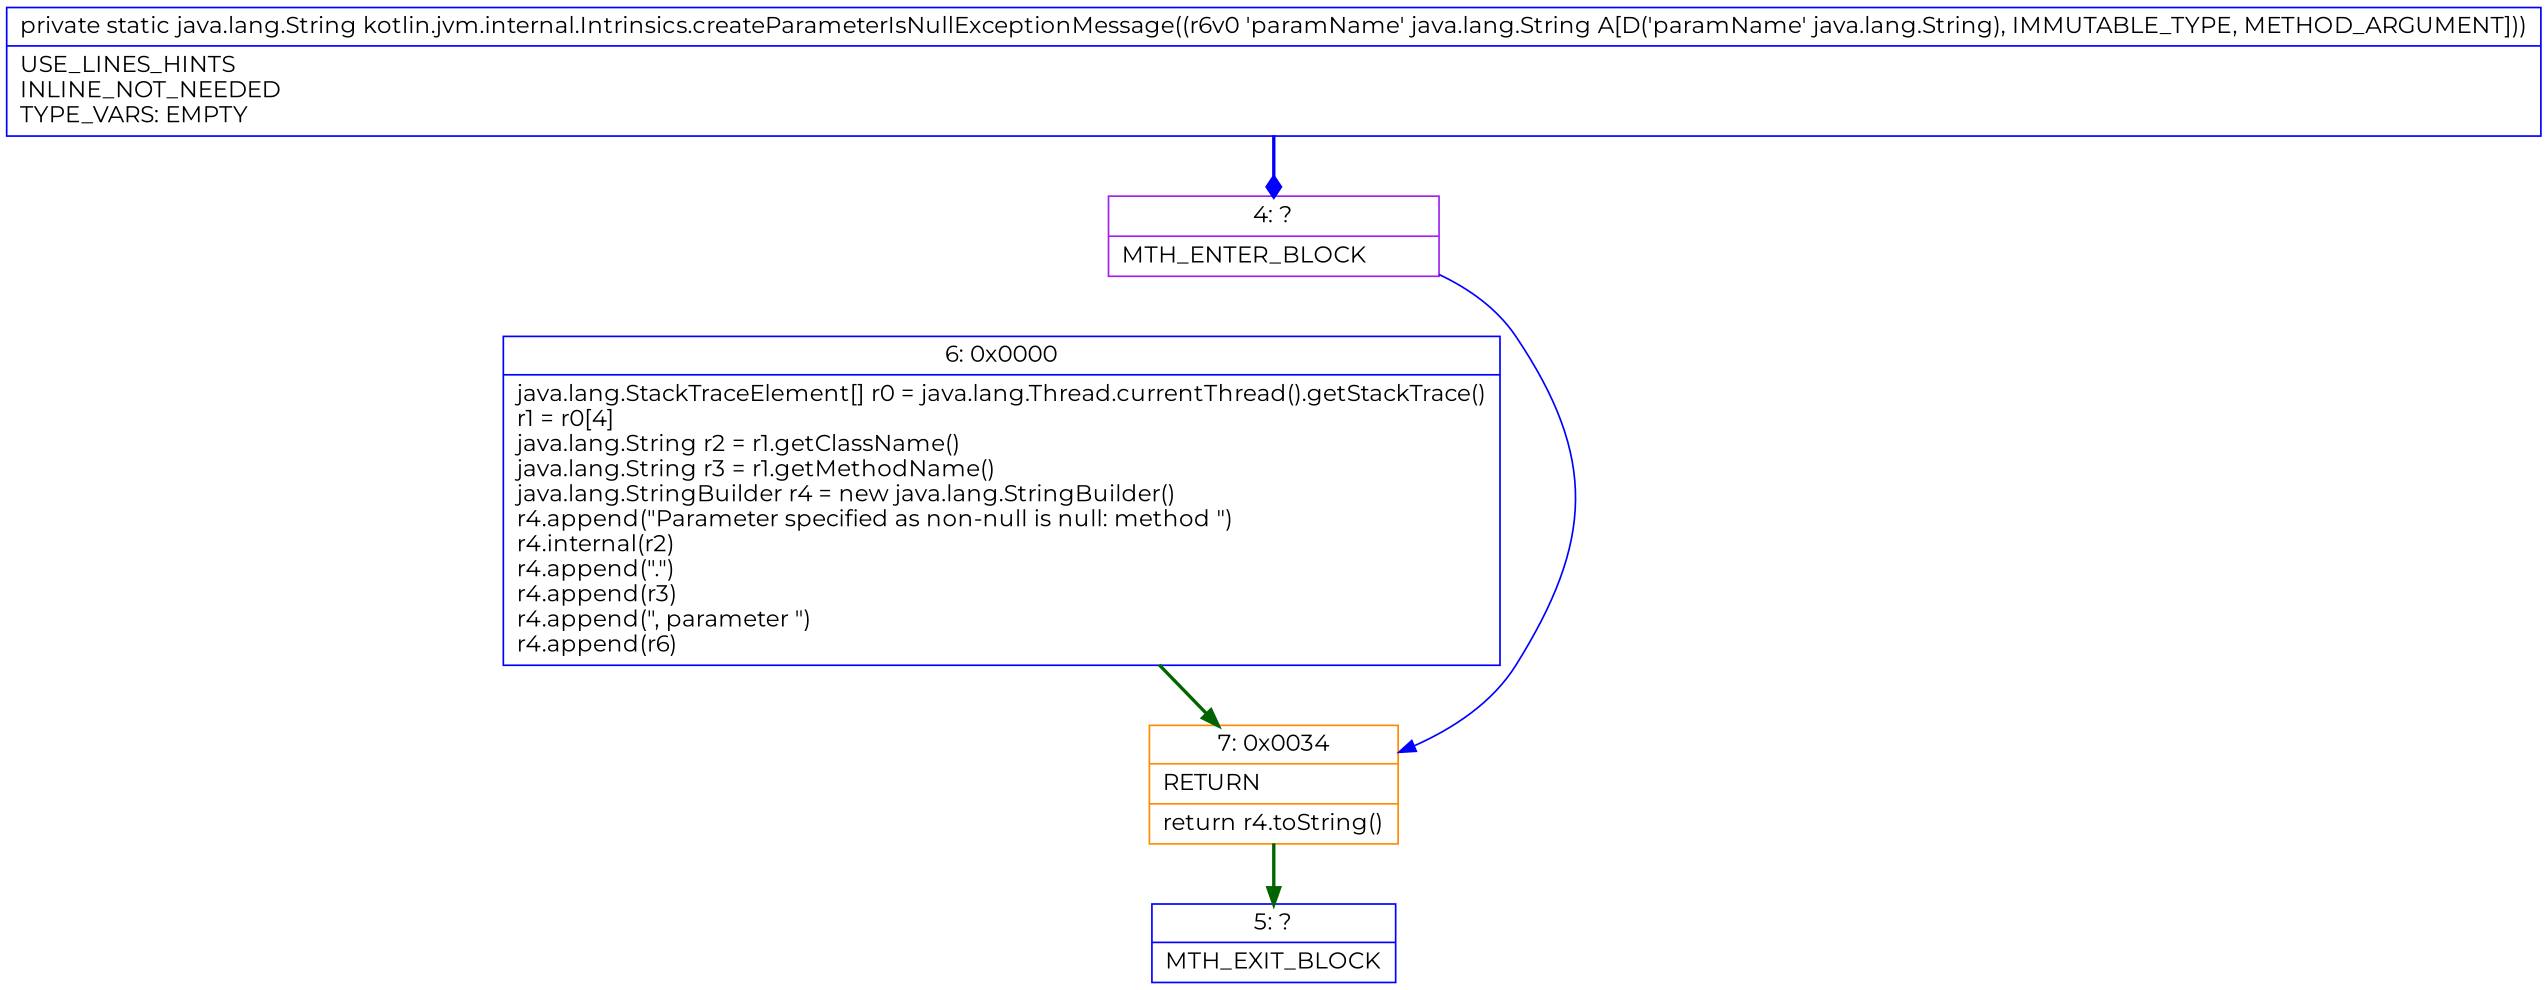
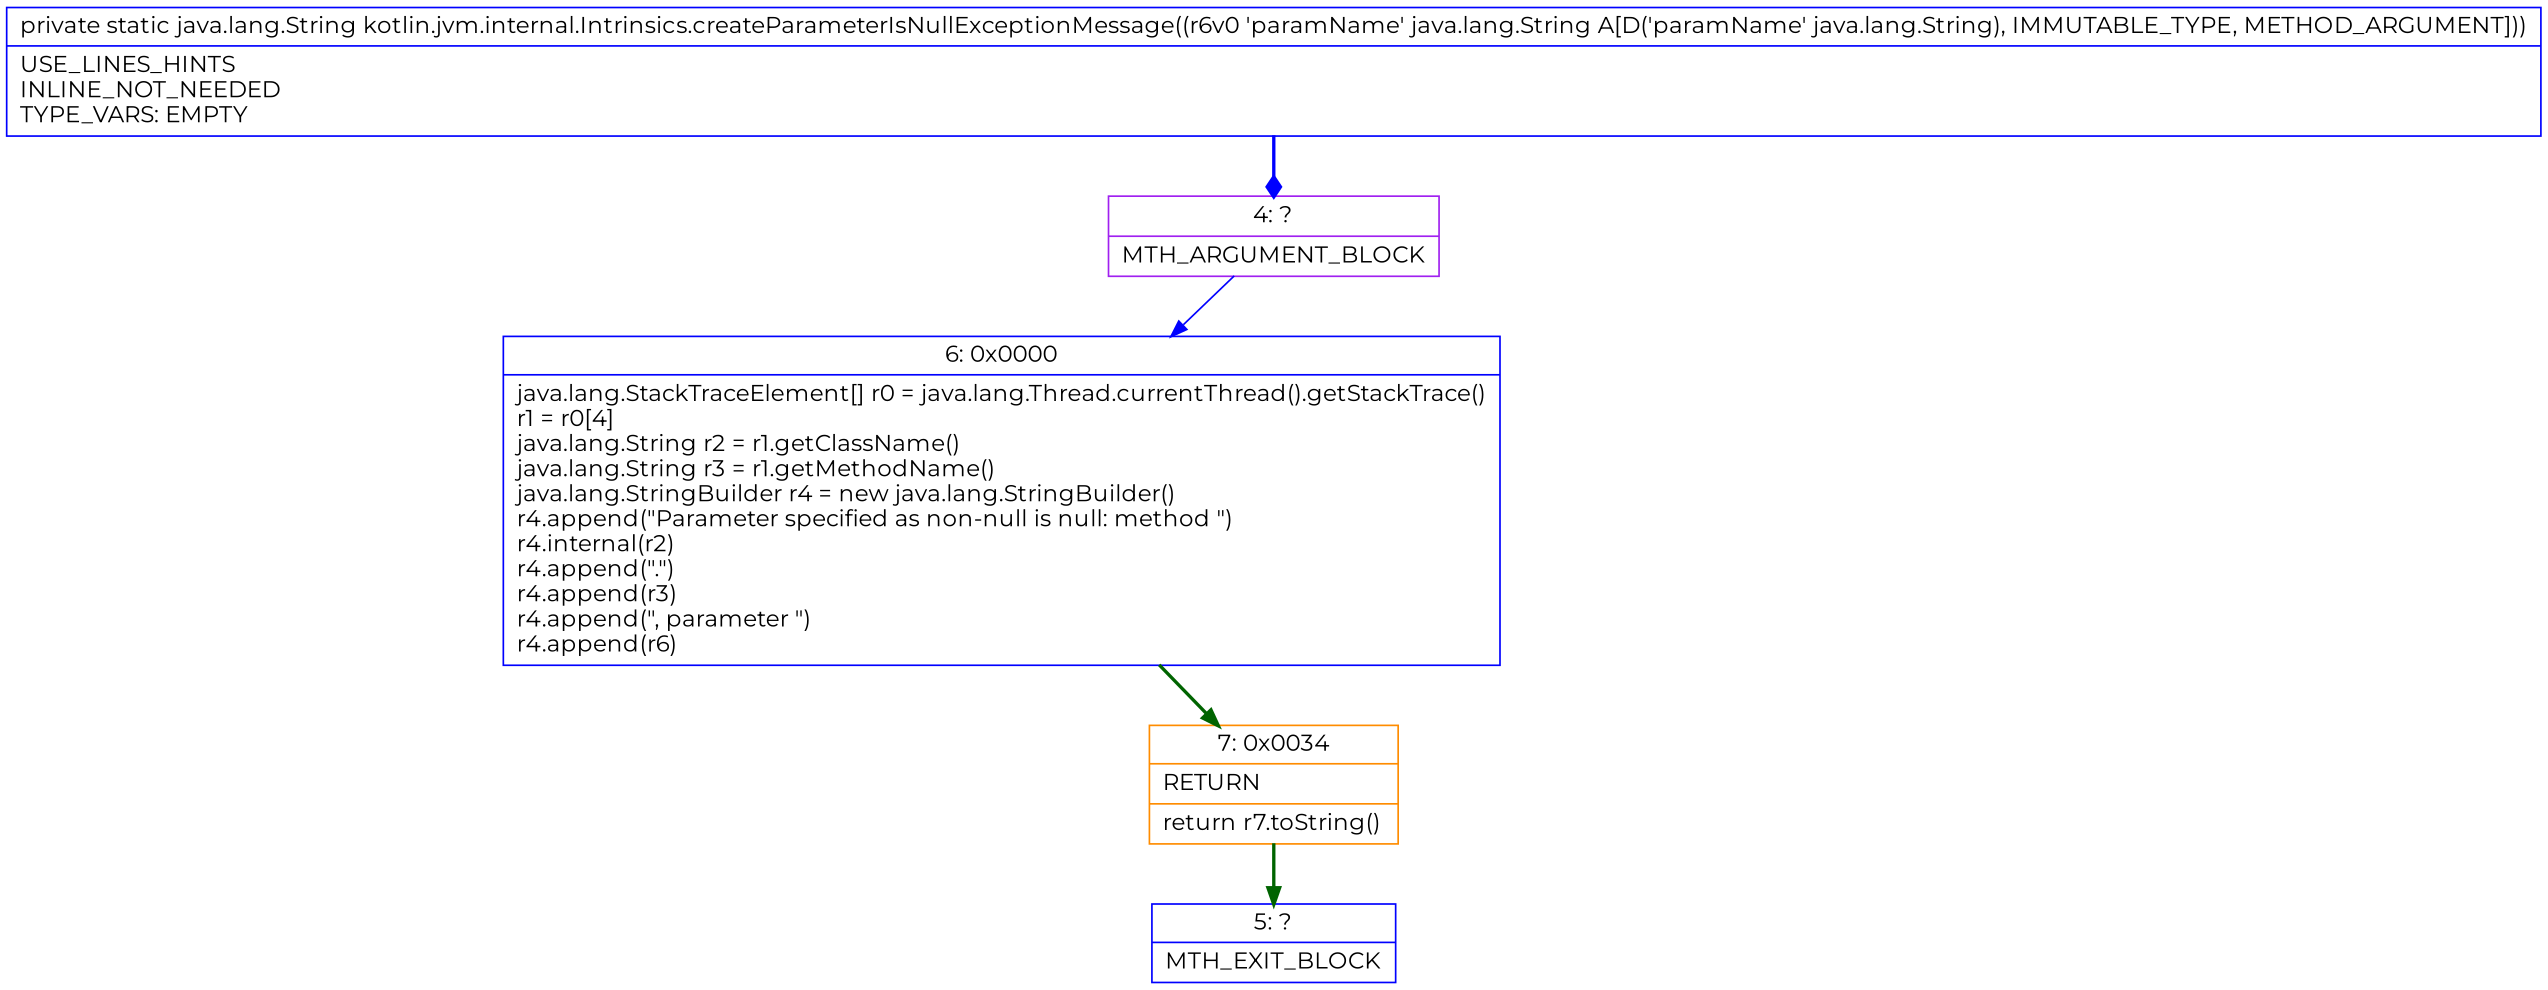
node "4: ?": text "MTH_ENTER_BLOCK" -> "MTH_ARGUMENT_BLOCK"
edge "4: ?" -> "7: 0x0034": now "4: ?" -> "6: 0x0000"
node "7: 0x0034": text "return r4.toString()" -> "return r7.toString()"
